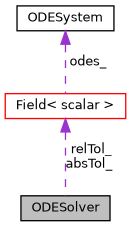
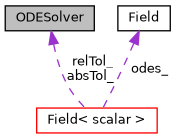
node "ODESystem": label "ODESystem" -> "Field"
edge "ODESolver" -> "Field< scalar >": reversed
